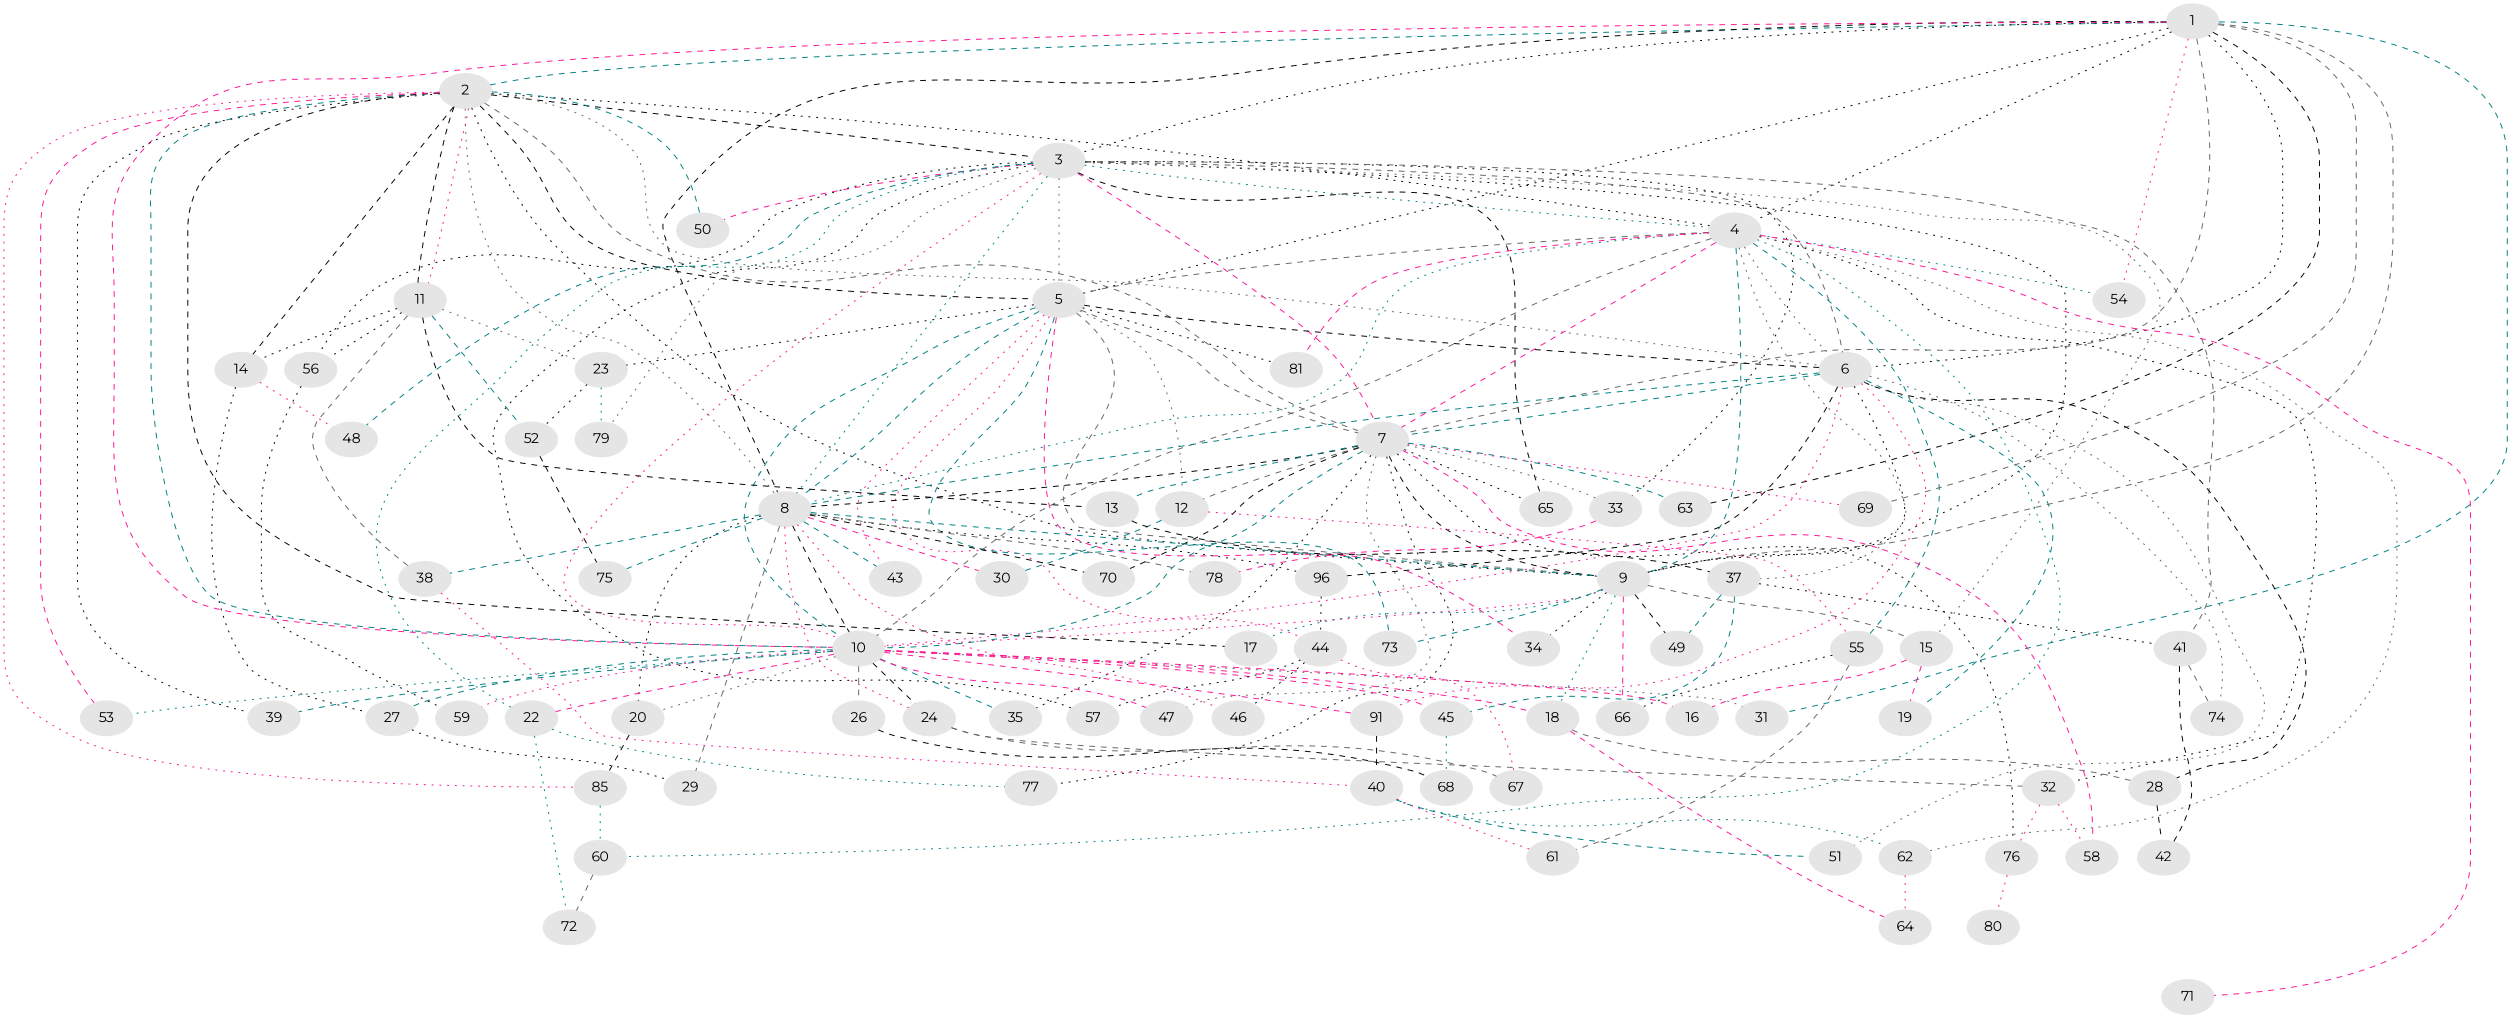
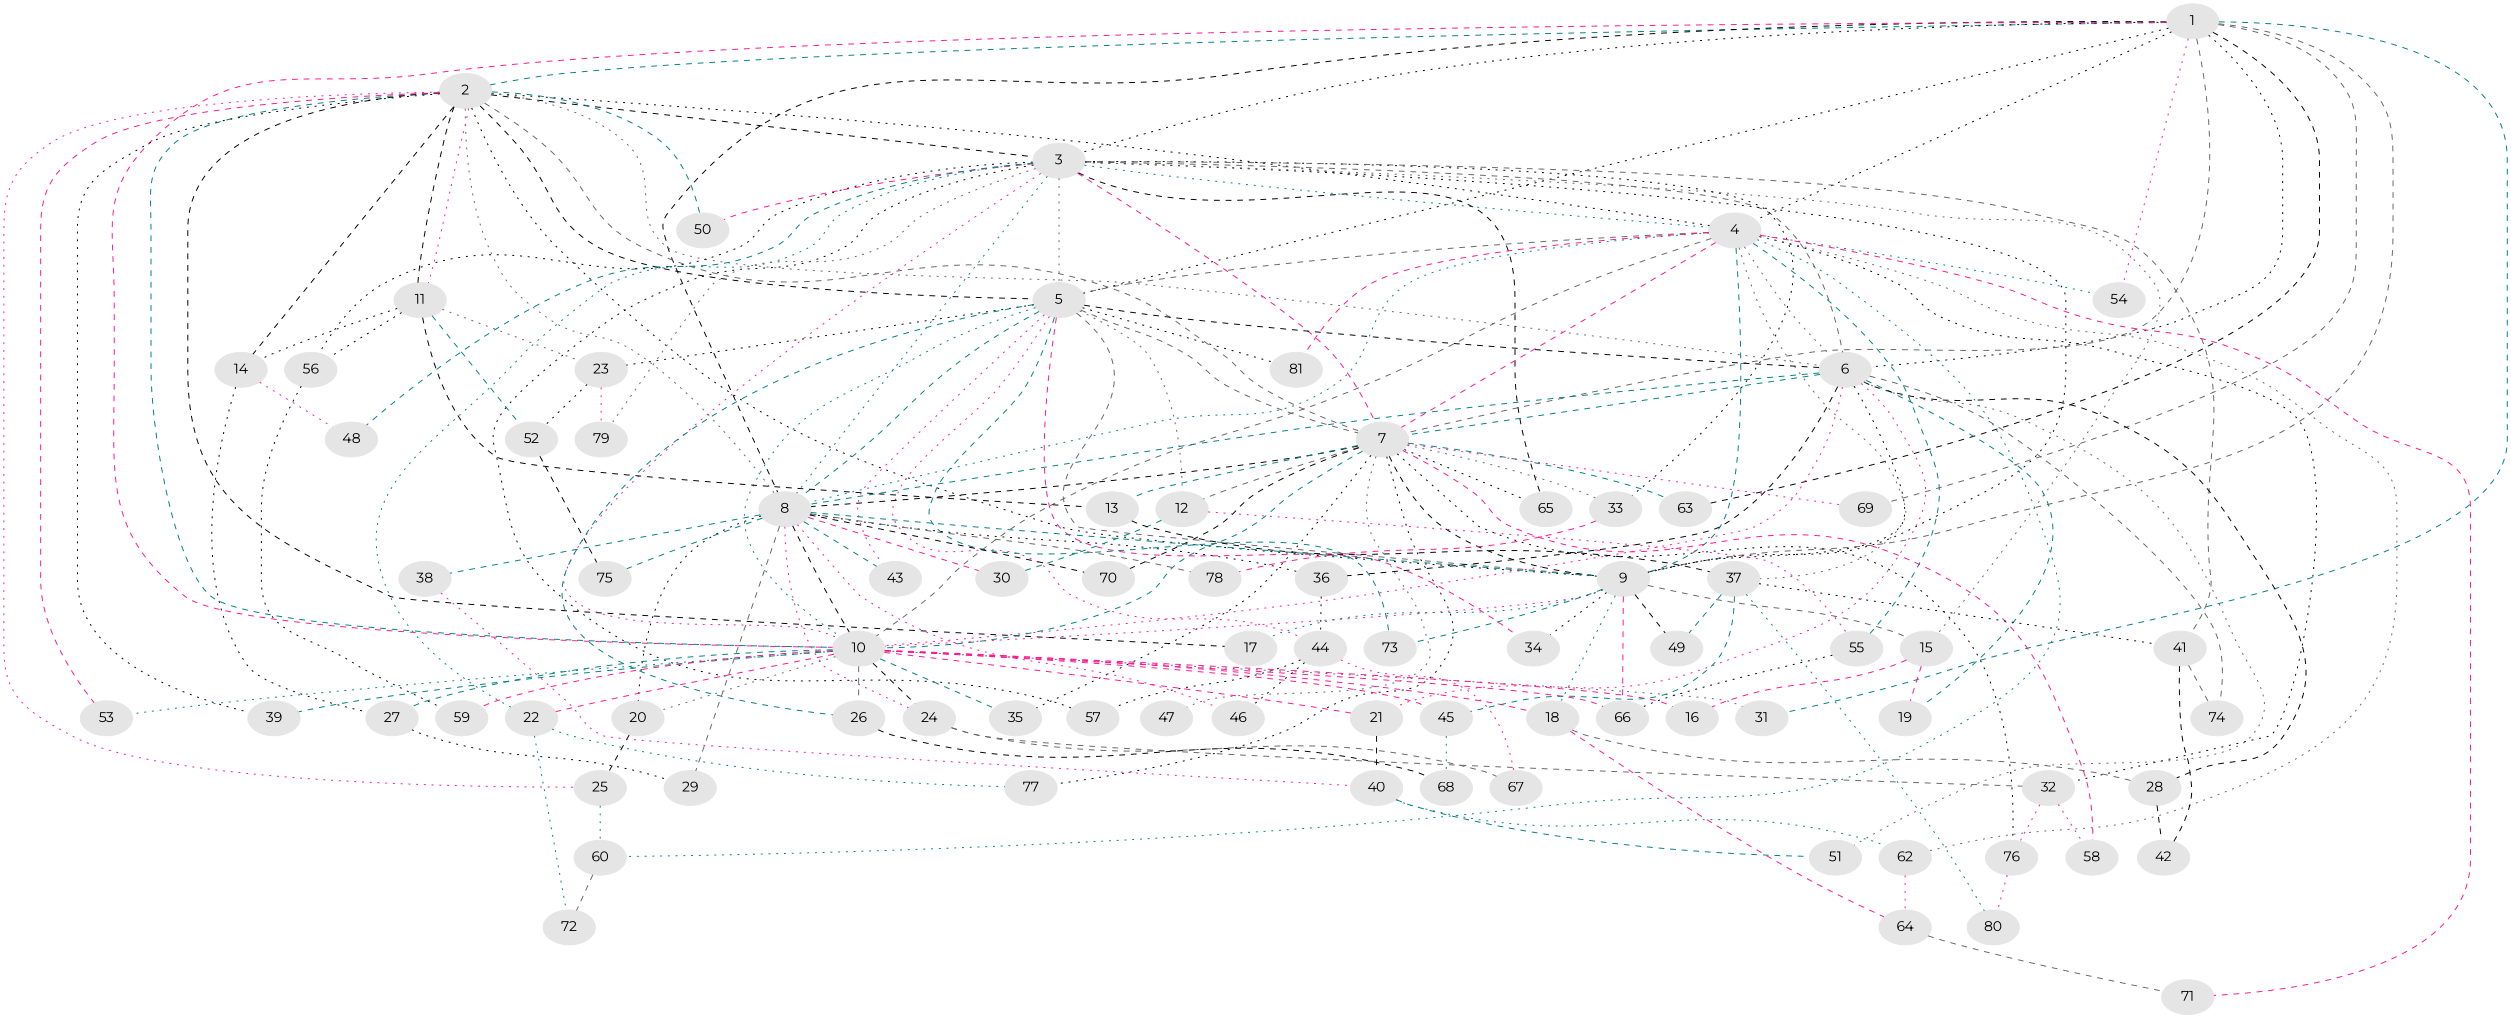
edge "23" -- "79": color teal -> deeppink
edge "5" -- "26": added
edge "5" -- "10": style dashed -> dotted
edge "11" -- "38": removed
edge "6" -- "74": style dotted -> dashed
node "96": label "96" -> "36"
edge "10" -- "59": style dotted -> dashed
edge "10" -- "47": now "10" -- "66"
node "91": label "91" -> "21"
edge "37" -- "80": added
node "85": label "85" -> "25"
node "61": removed
edge "64" -- "71": added
